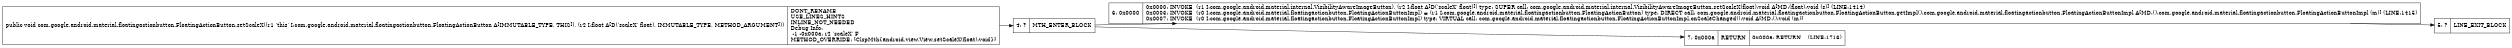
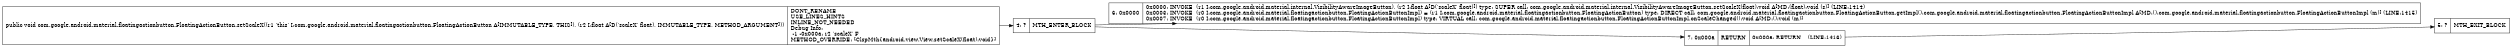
edge "6: 0x0000" -> "5: ?": now "7: 0x000a" -> "5: ?"
node "5: ?": text "LINE_EXIT_BLOCK" -> "MTH_EXIT_BLOCK"
node "7: 0x000a": text "0x000a: RETURN    (LINE:1716)" -> "0x000a: RETURN    (LINE:1416)"
